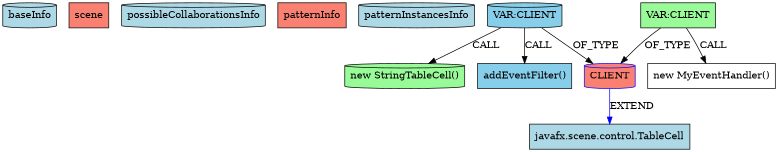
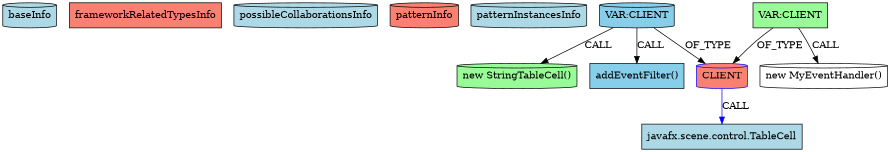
node "scene": label "scene" -> "frameworkRelatedTypesInfo"
node "patternInfo": shape box -> cylinder
node "new MyEventHandler()": shape box -> cylinder
edge "CLIENT" -> "javafx.scene.control.TableCell": label "EXTEND" -> "CALL"
